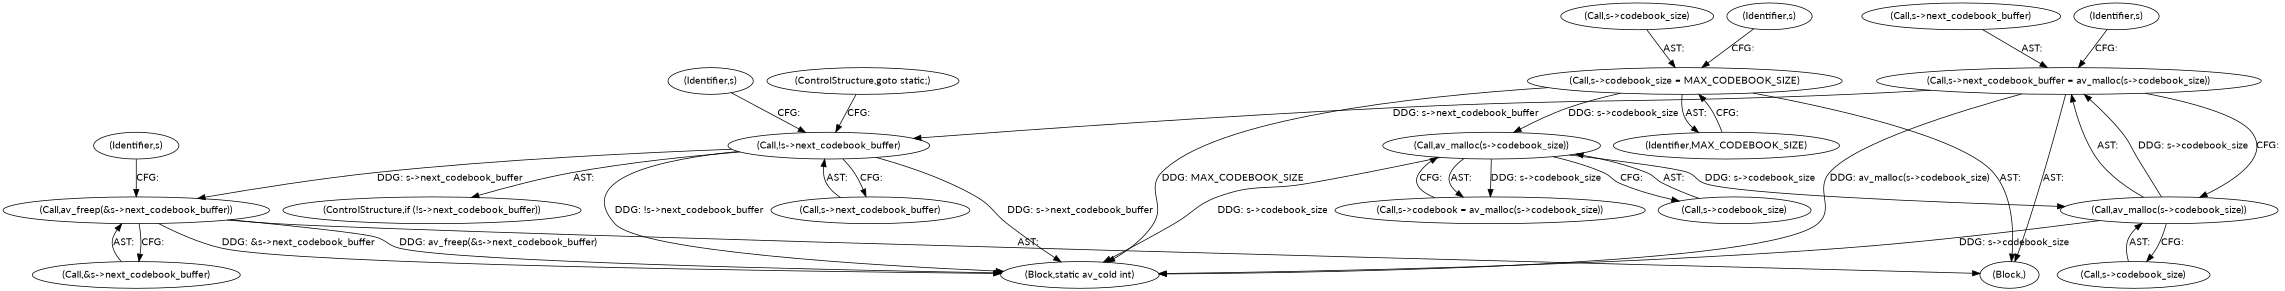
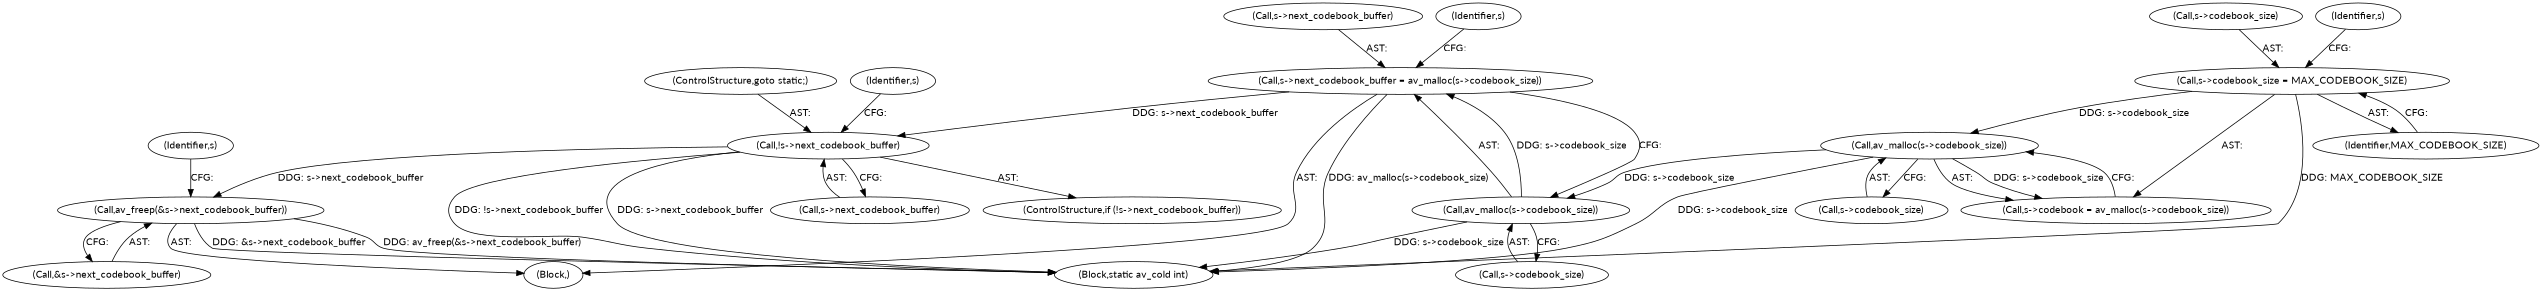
edge "(ControlStructure,goto static;)" -> "(Call,!s->next_codebook_buffer)": label "CFG: " -> "AST: "
edge "(Call,s->codebook_size = MAX_CODEBOOK_SIZE)" -> "(Block,)": now "(Call,s->codebook_size = MAX_CODEBOOK_SIZE)" -> "(Call,s->codebook = av_malloc(s->codebook_size))"
